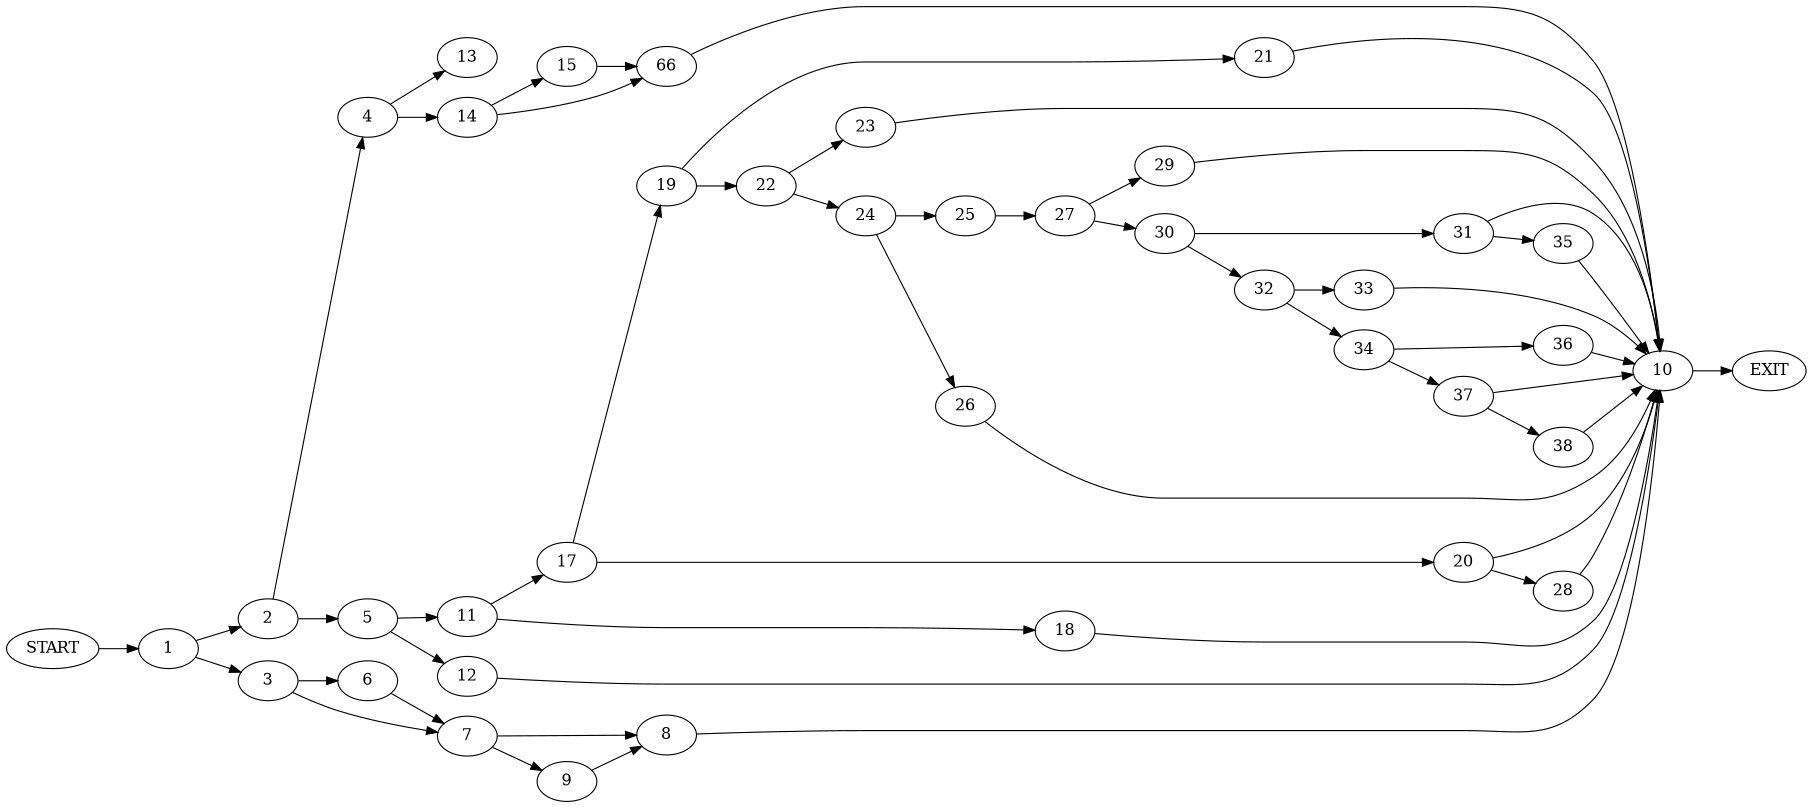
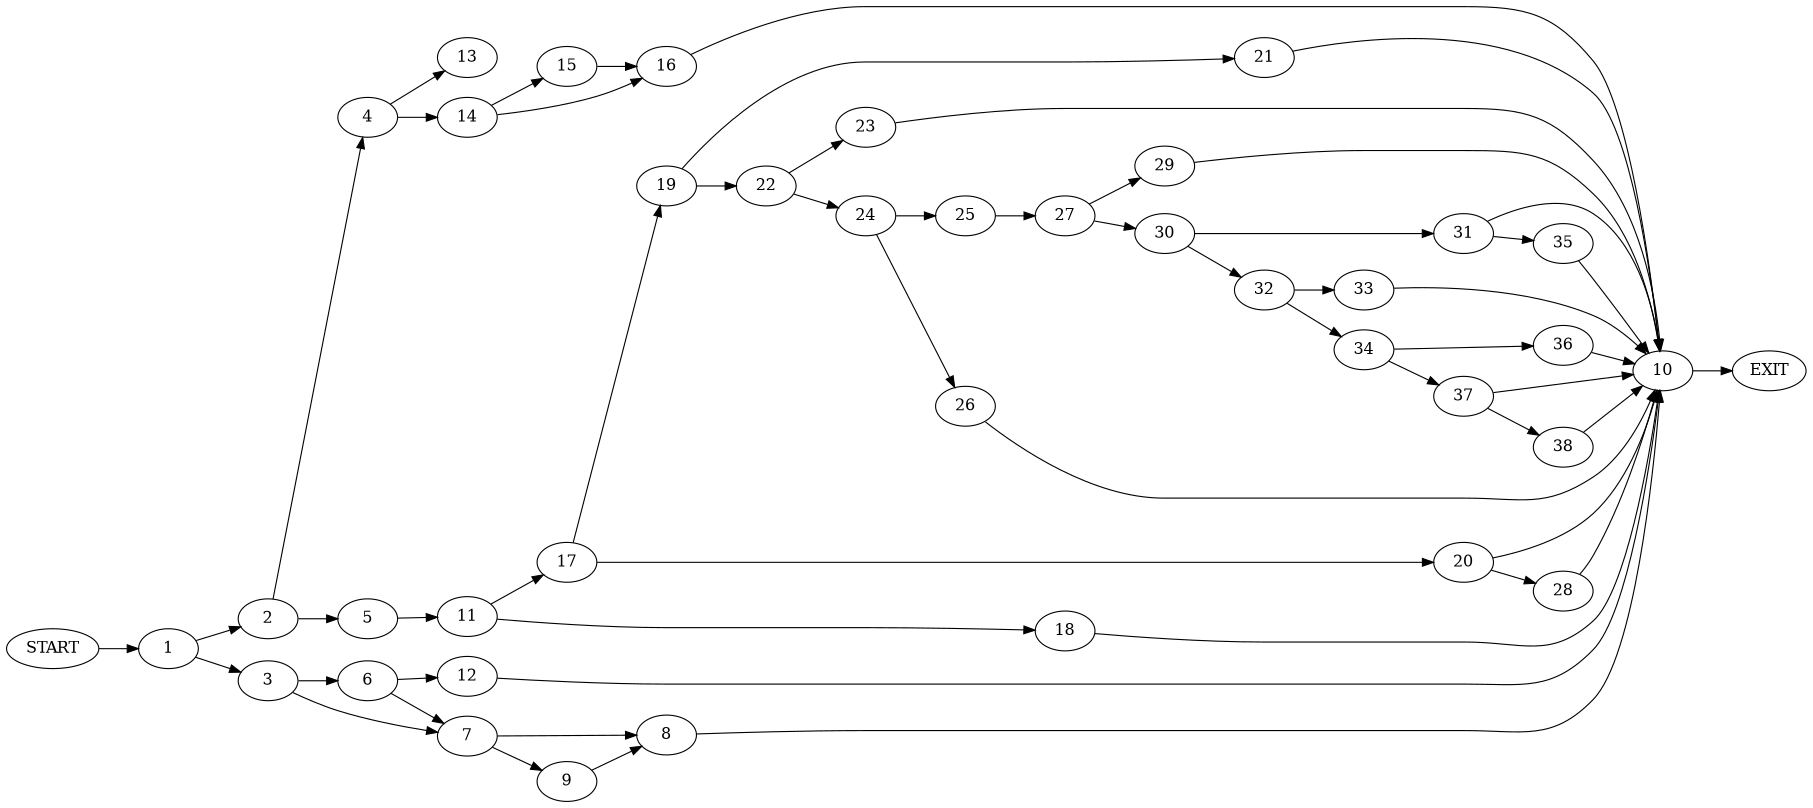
node "66": label "66" -> "16"
edge "5" -> "12": now "6" -> "12"
